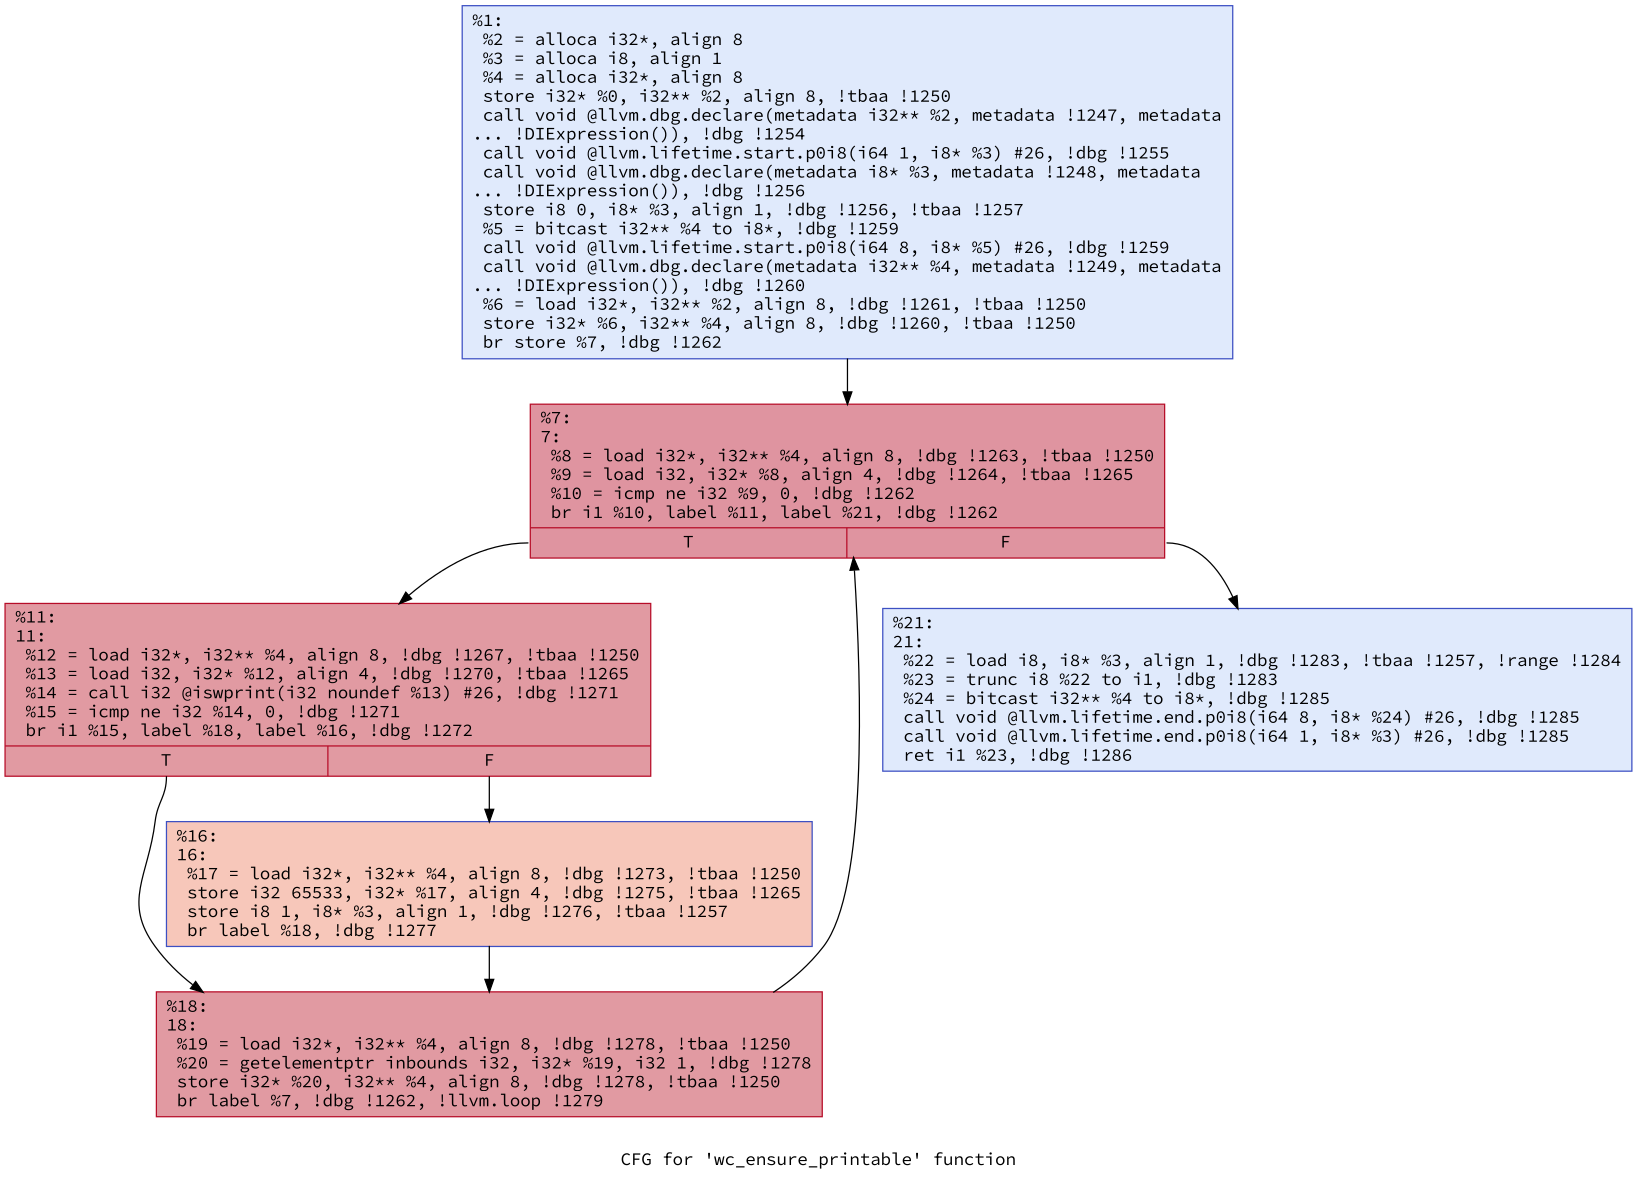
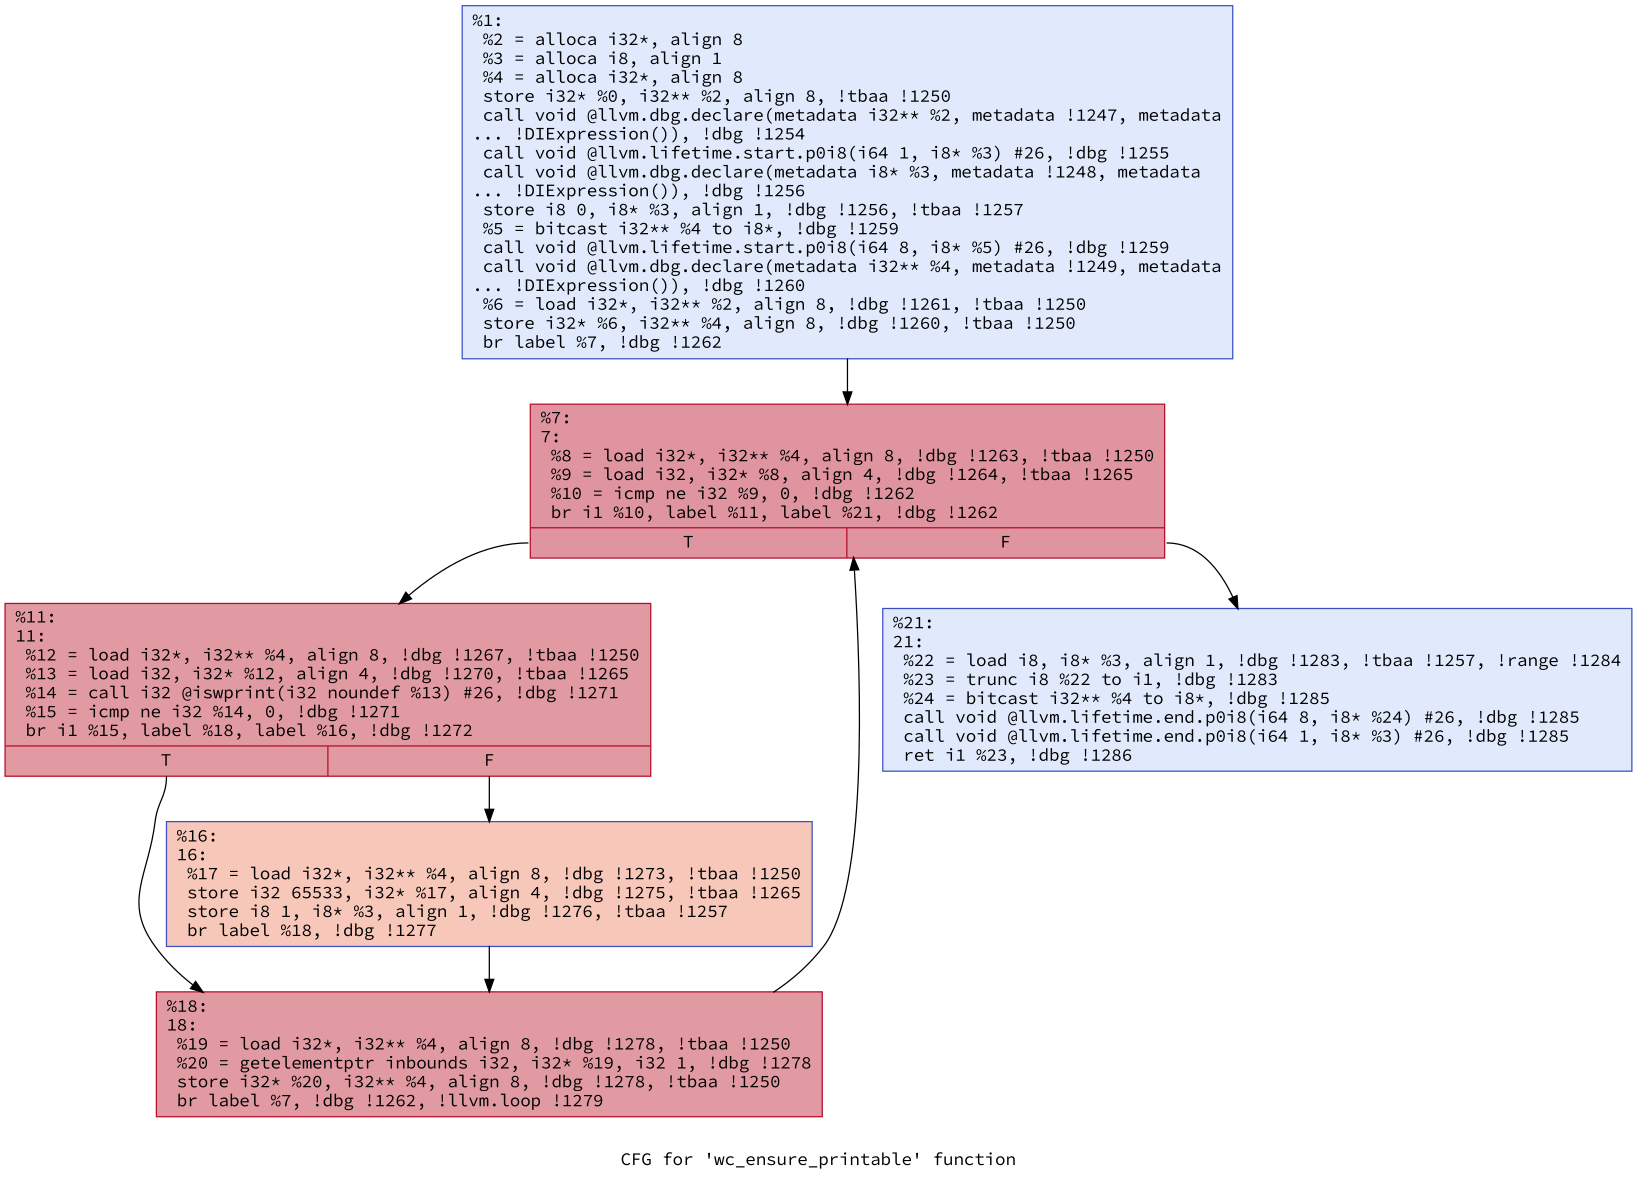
node "%1:": text "br store %7, !dbg !1262" -> "br label %7, !dbg !1262"
